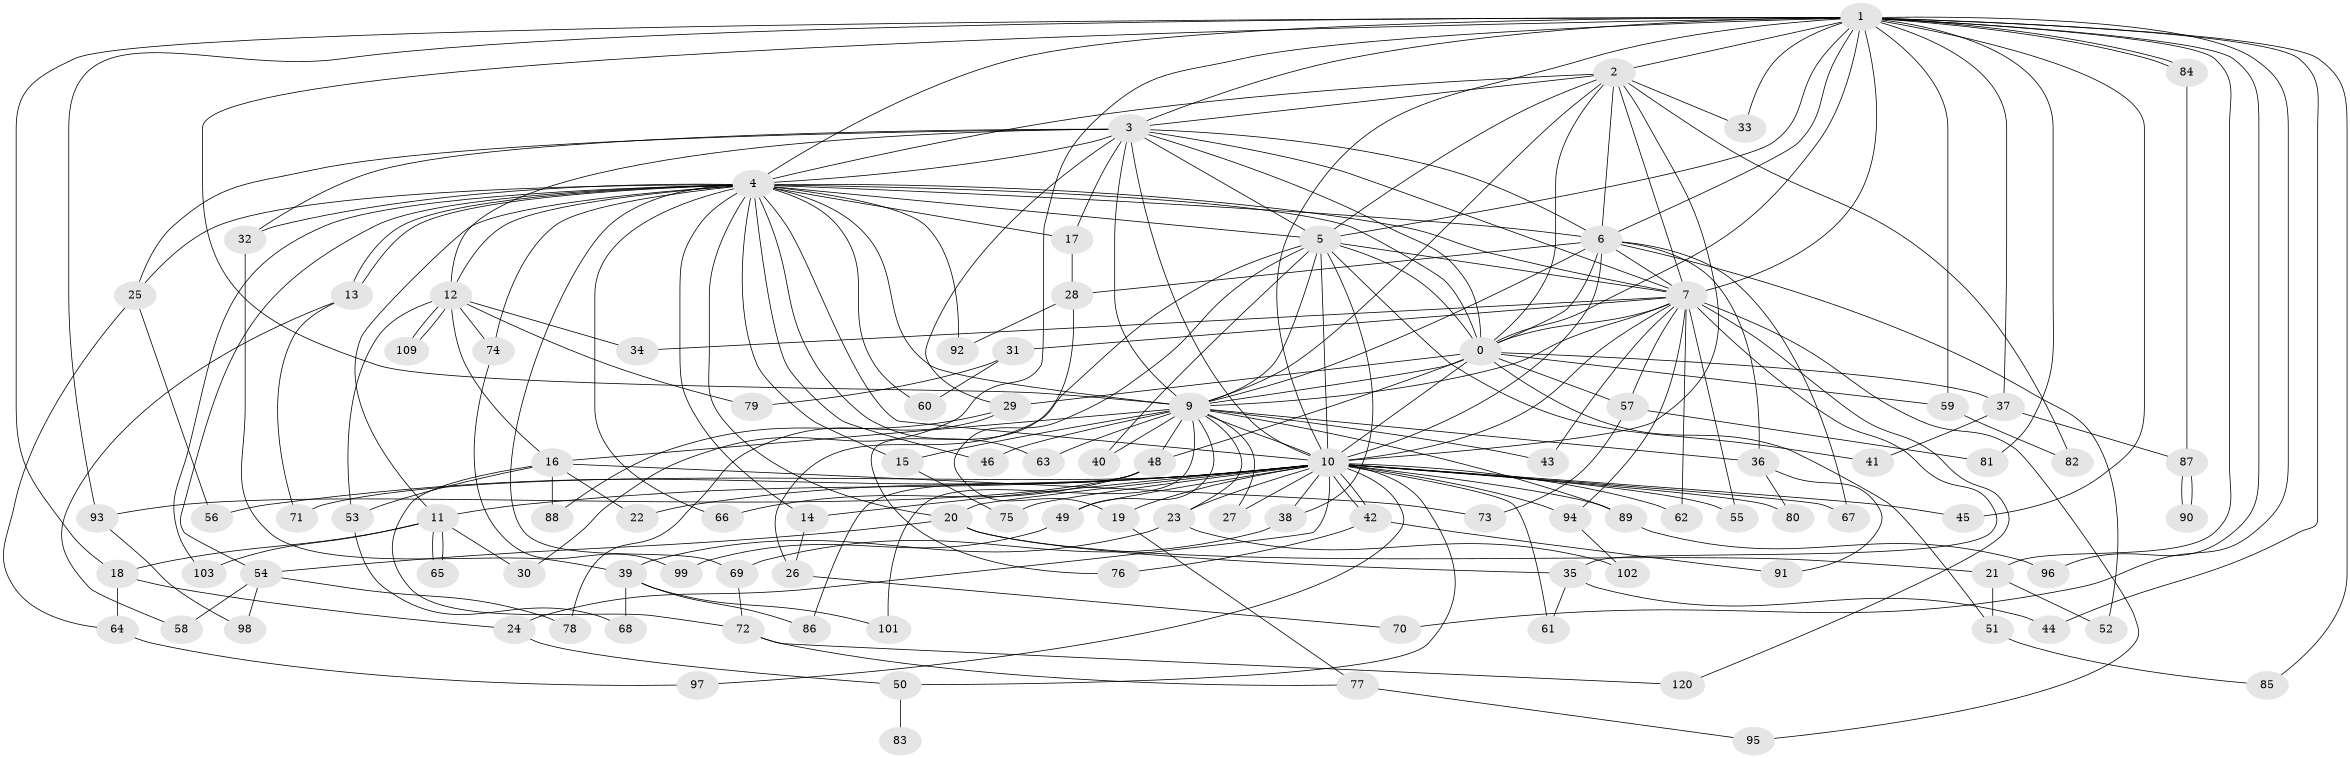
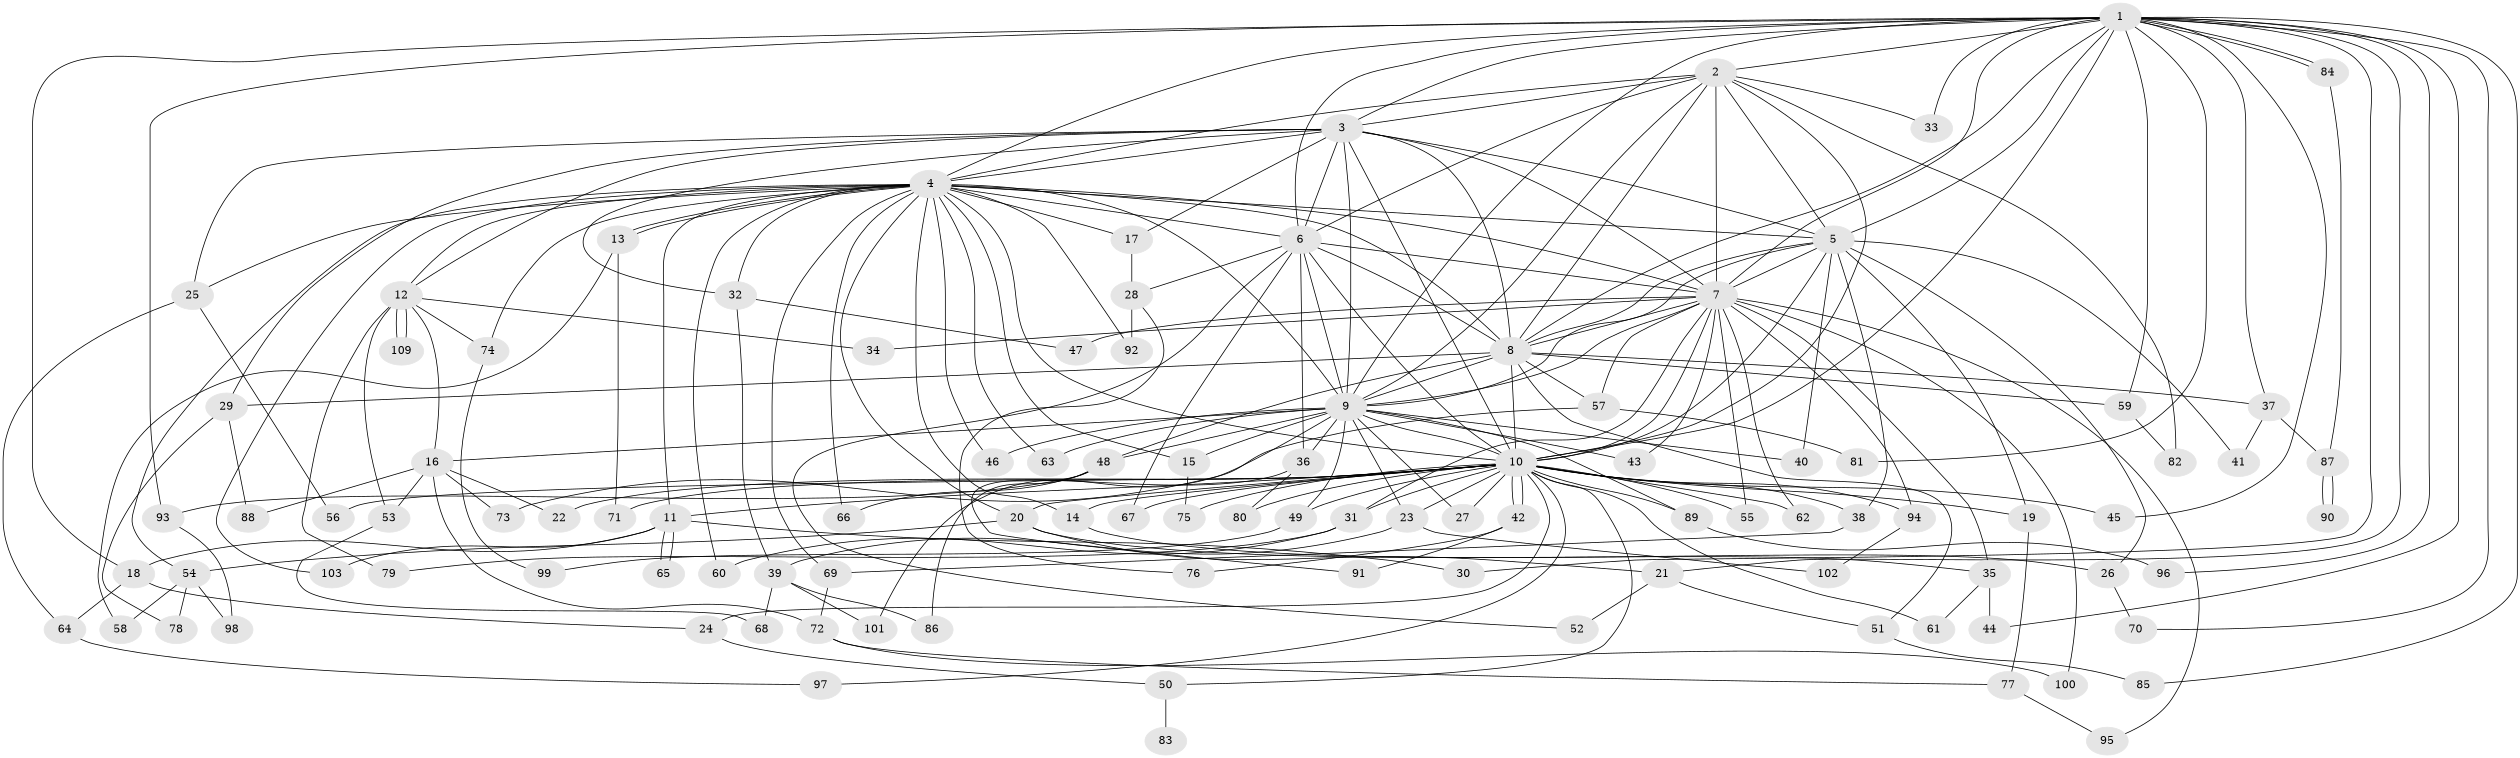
node "47": added
node "0": label "0" -> "8"
edge "10" -- "31": added
node "120": label "120" -> "100"
